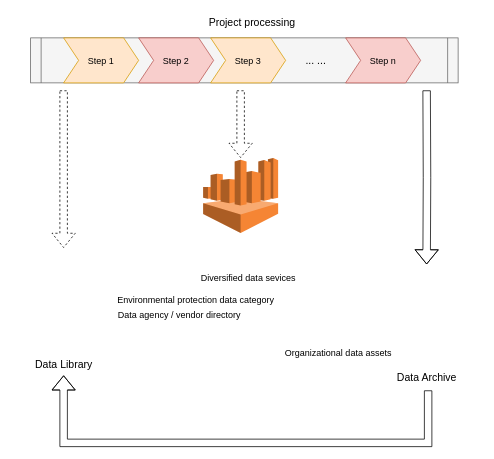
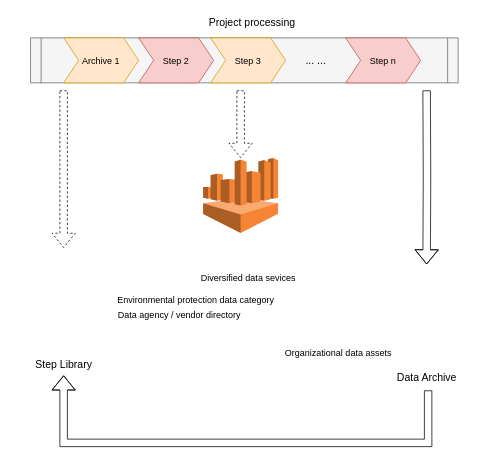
node "Step 1": label "Step 1" -> "Archive 1"
node "Data Library": label "Data Library" -> "Step Library"
